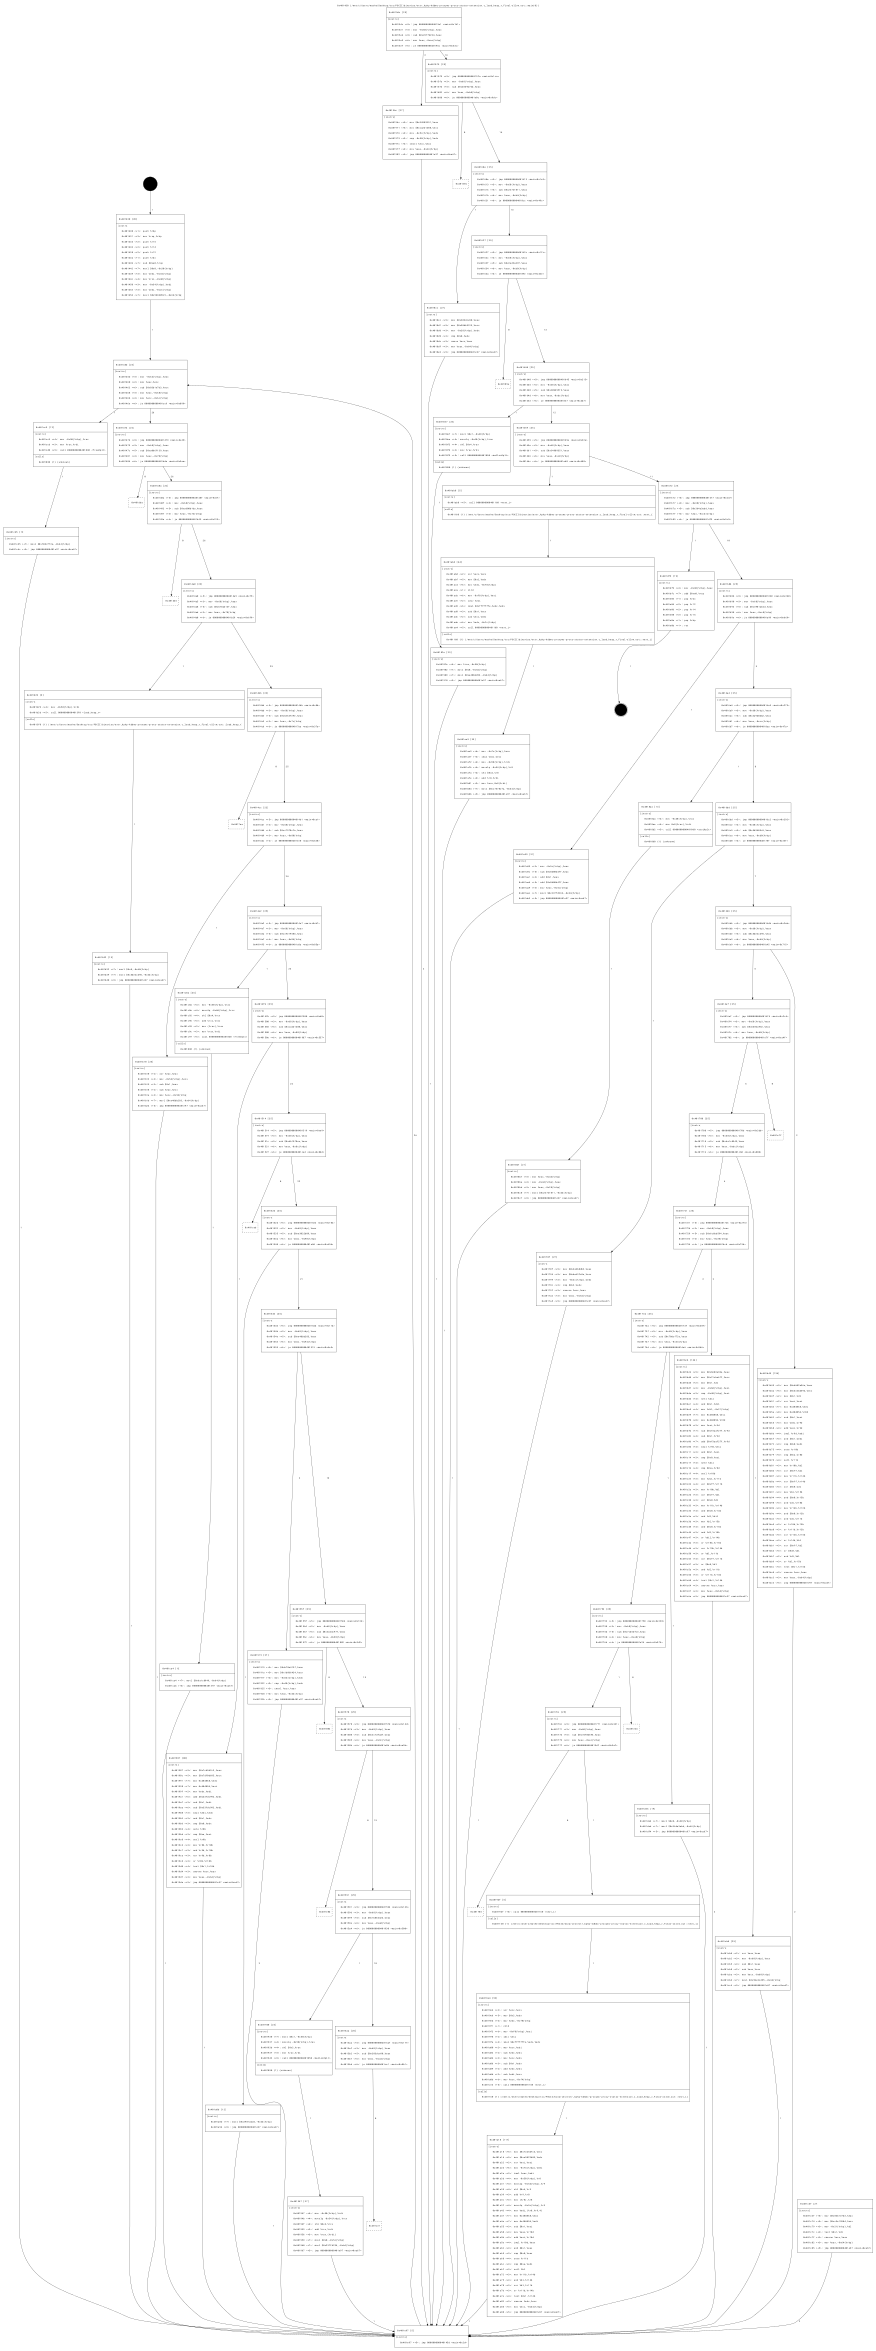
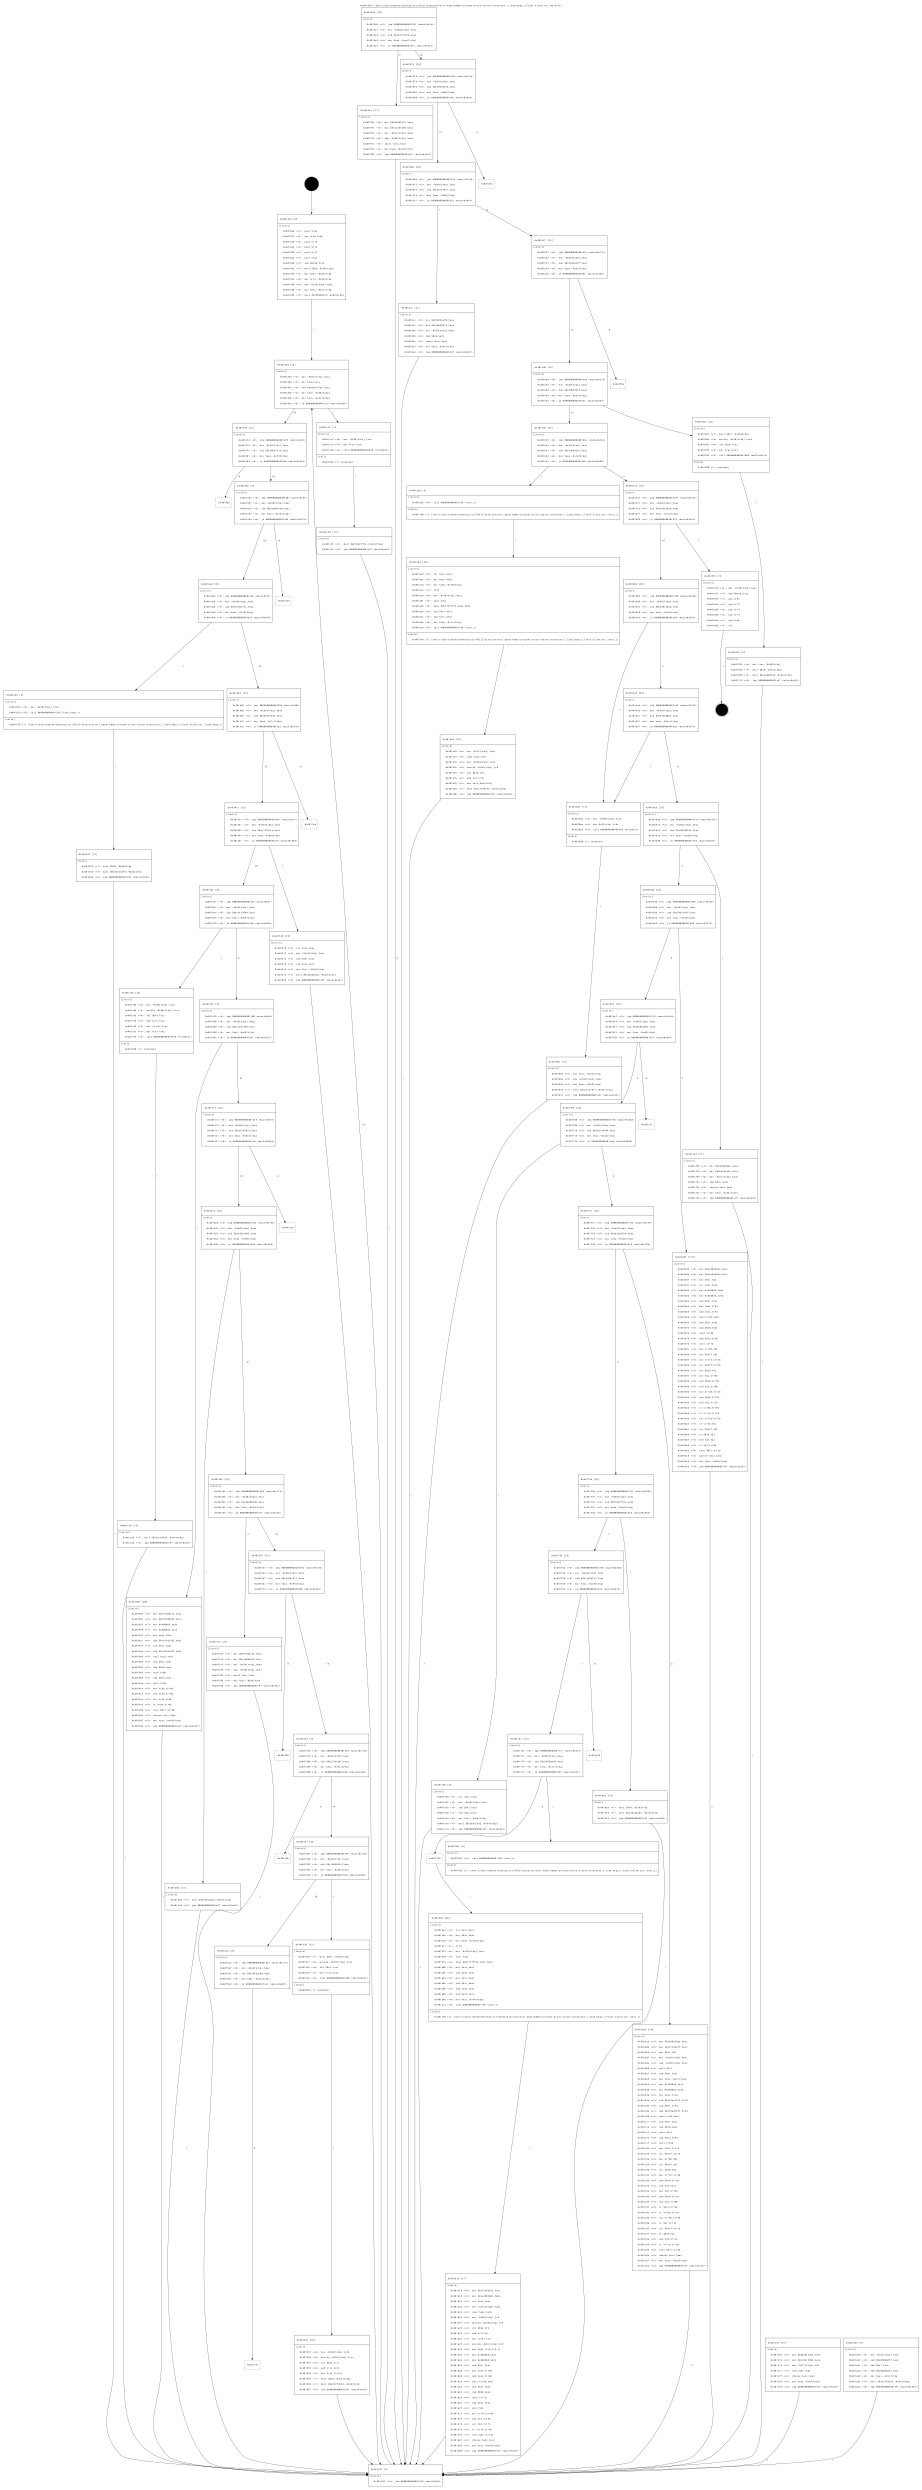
edge "0x40168b [25]" -> "0x401a99 [31]": now "0x40168b [25]" -> "0x4018aa [13]"
edge "0x4019df [5]" -> "0x4019e4 [52]": now "0x401785" -> "0x4019e4 [52]"
